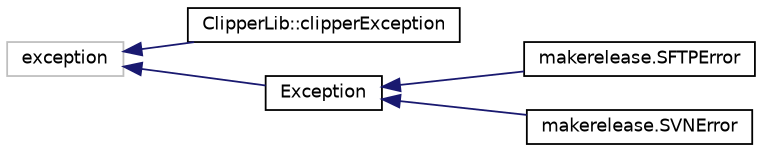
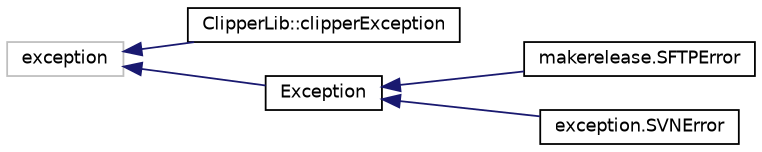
node "makerelease.SVNError": label "makerelease.SVNError" -> "exception.SVNError"
